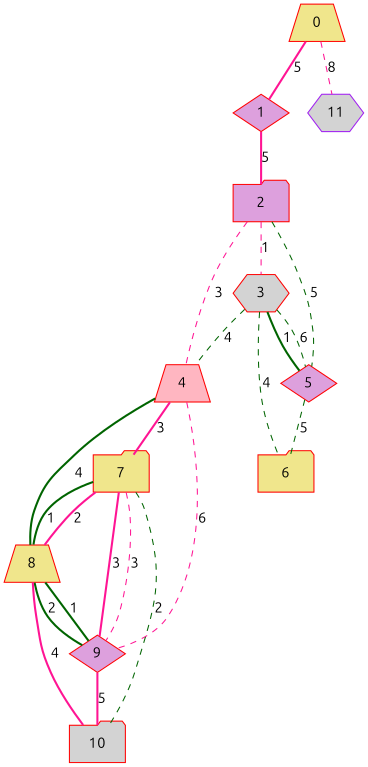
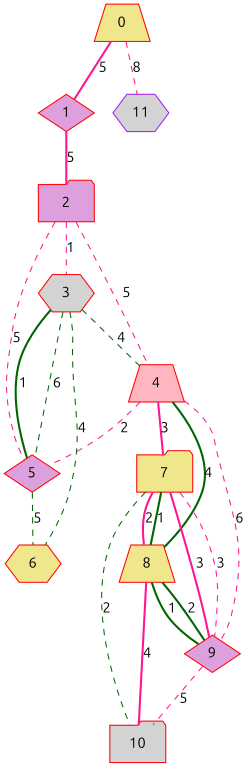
edge "2" -- "5": color darkgreen -> deeppink
edge "2" -- "4": label "3" -> "5"
edge "4" -- "5": added, label "2"
node "6": shape folder -> hexagon
edge "9" -- "10": style bold -> dashed
